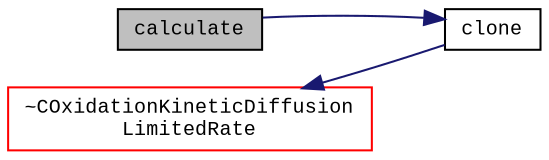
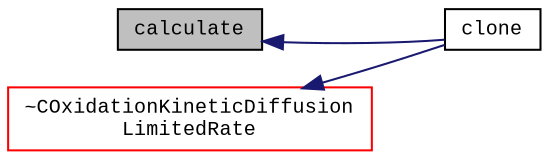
edge "calculate" -> "clone": reversed
